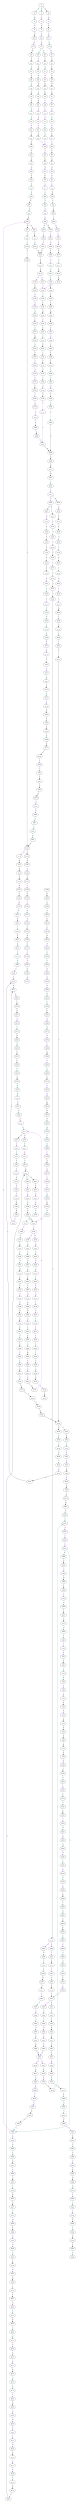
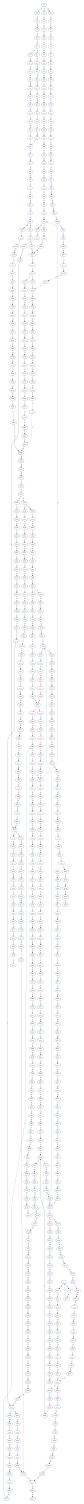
edge "S207" -> "S211": now "S217" -> "S211"
